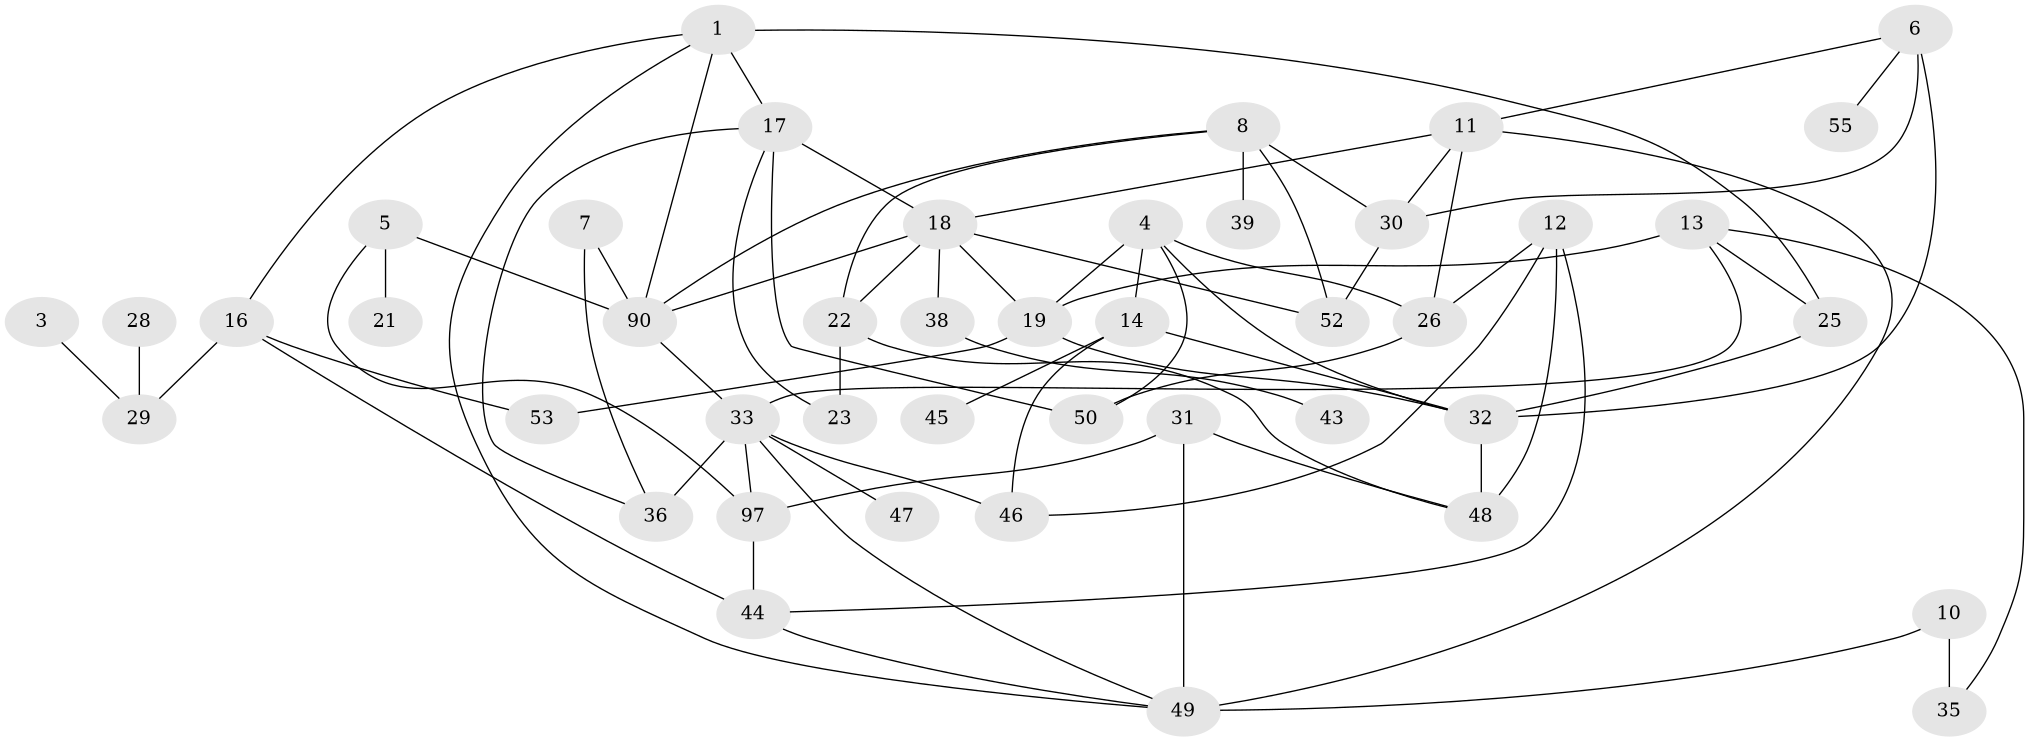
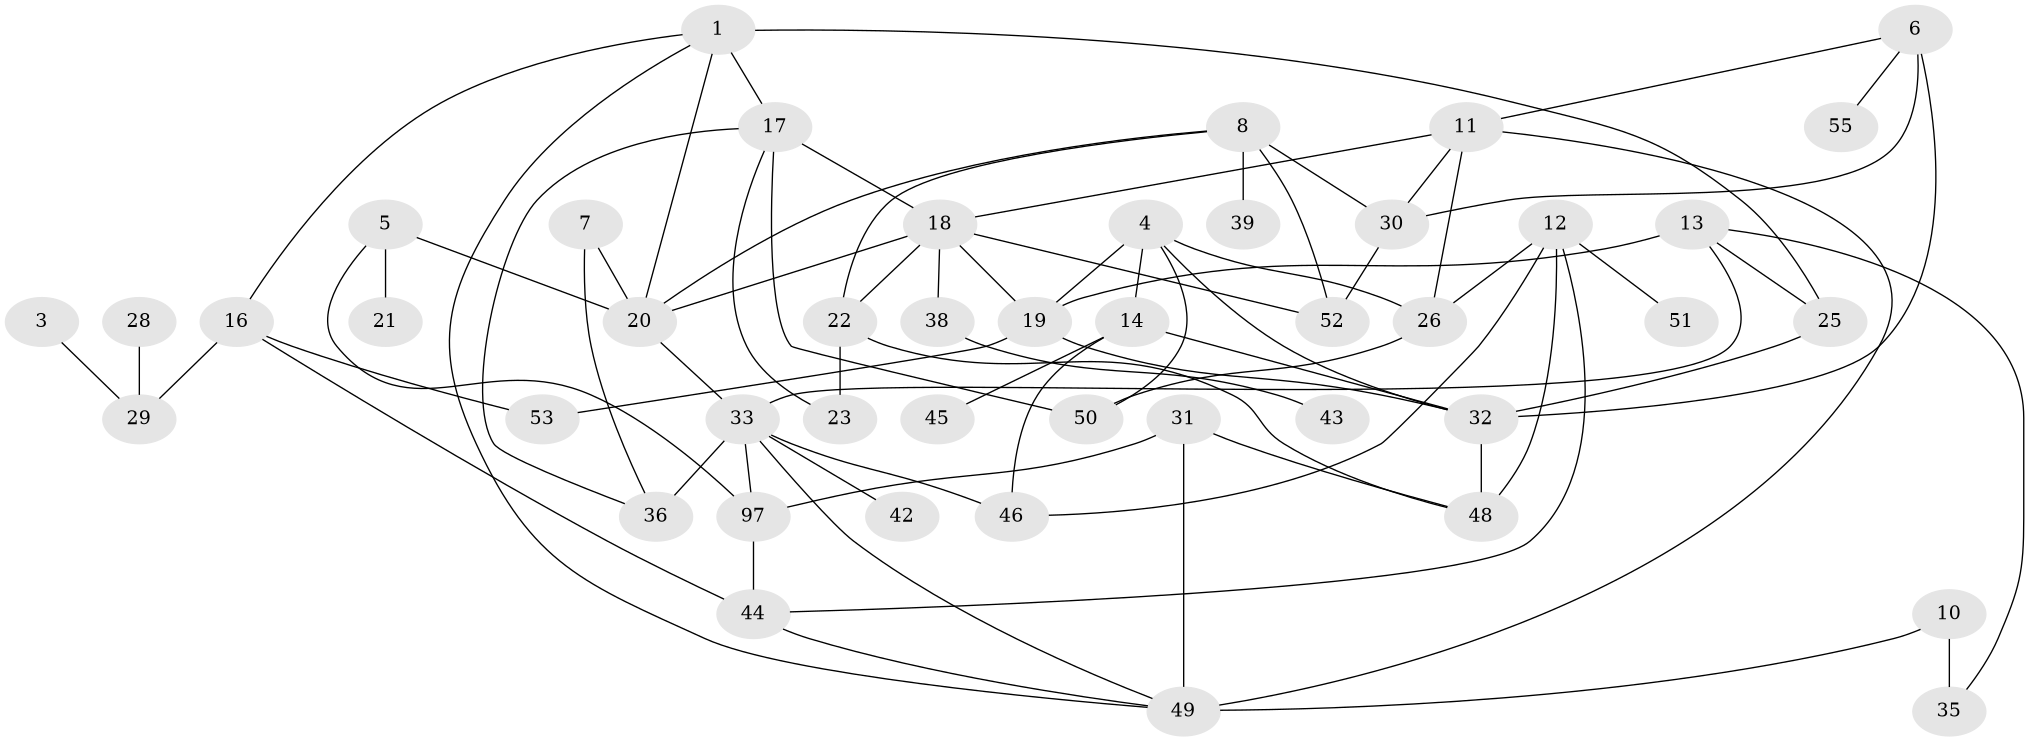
node "90": label "90" -> "20"
node "51": added
node "47": label "47" -> "42"
